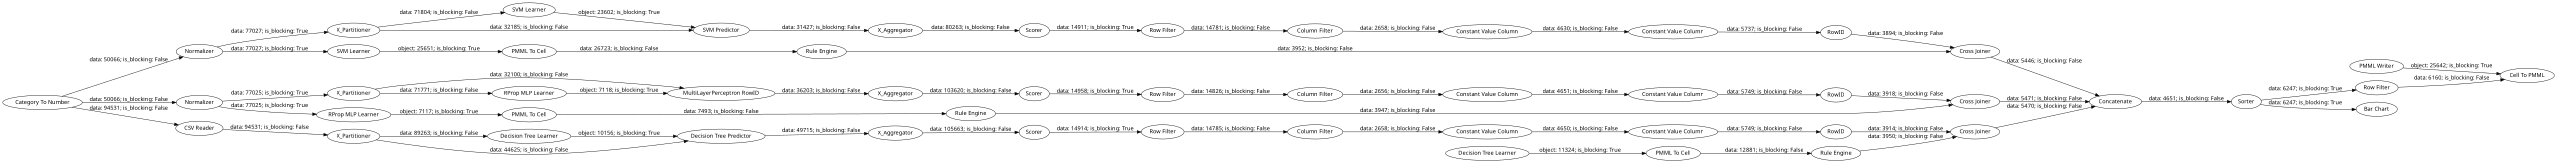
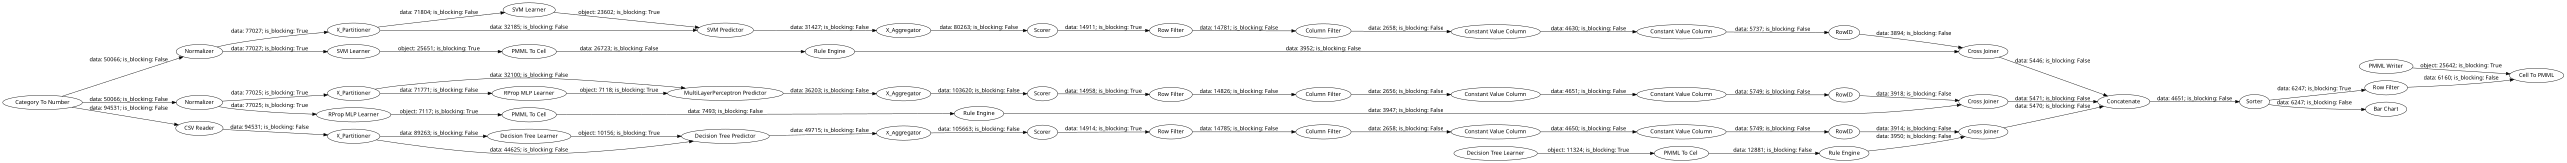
node "MultiLayerPerceptron RowID": label "MultiLayerPerceptron RowID" -> "MultiLayerPerceptron Predictor"
edge "Sorter" -> "Bar Chart": label "data: 6247; is_blocking: True" -> "data: 6247; is_blocking: False"
